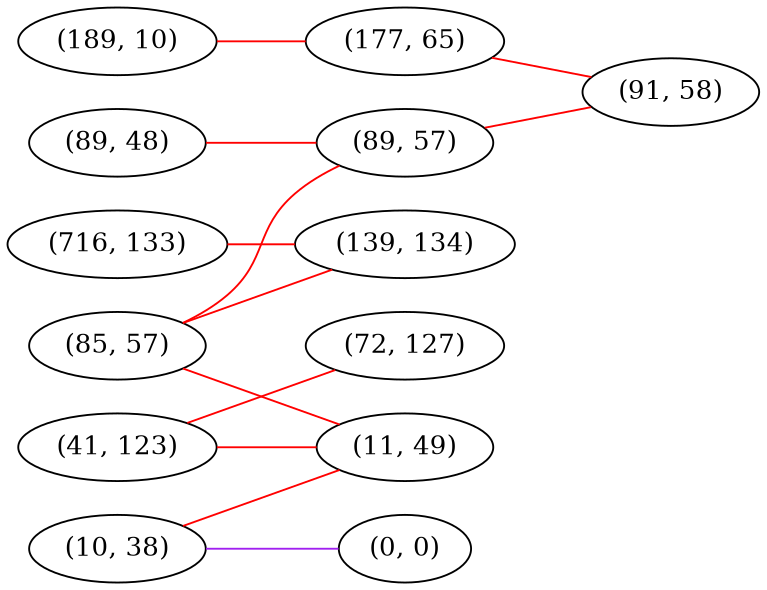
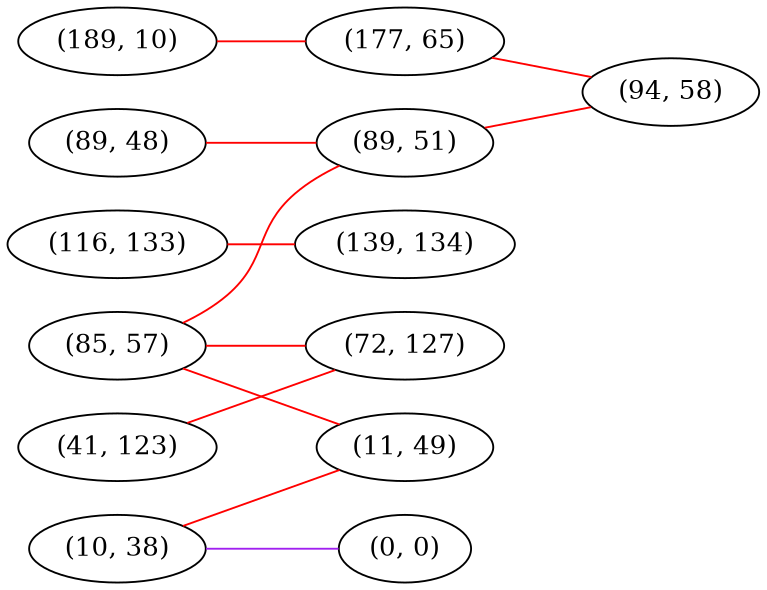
node "(91, 58)": label "(91, 58)" -> "(94, 58)"
node "(89, 57)": label "(89, 57)" -> "(89, 51)"
node "(716, 133)": label "(716, 133)" -> "(116, 133)"
edge "(139, 134)" -- "(85, 57)": now "(72, 127)" -- "(85, 57)"
edge "(41, 123)" -- "(11, 49)": removed
